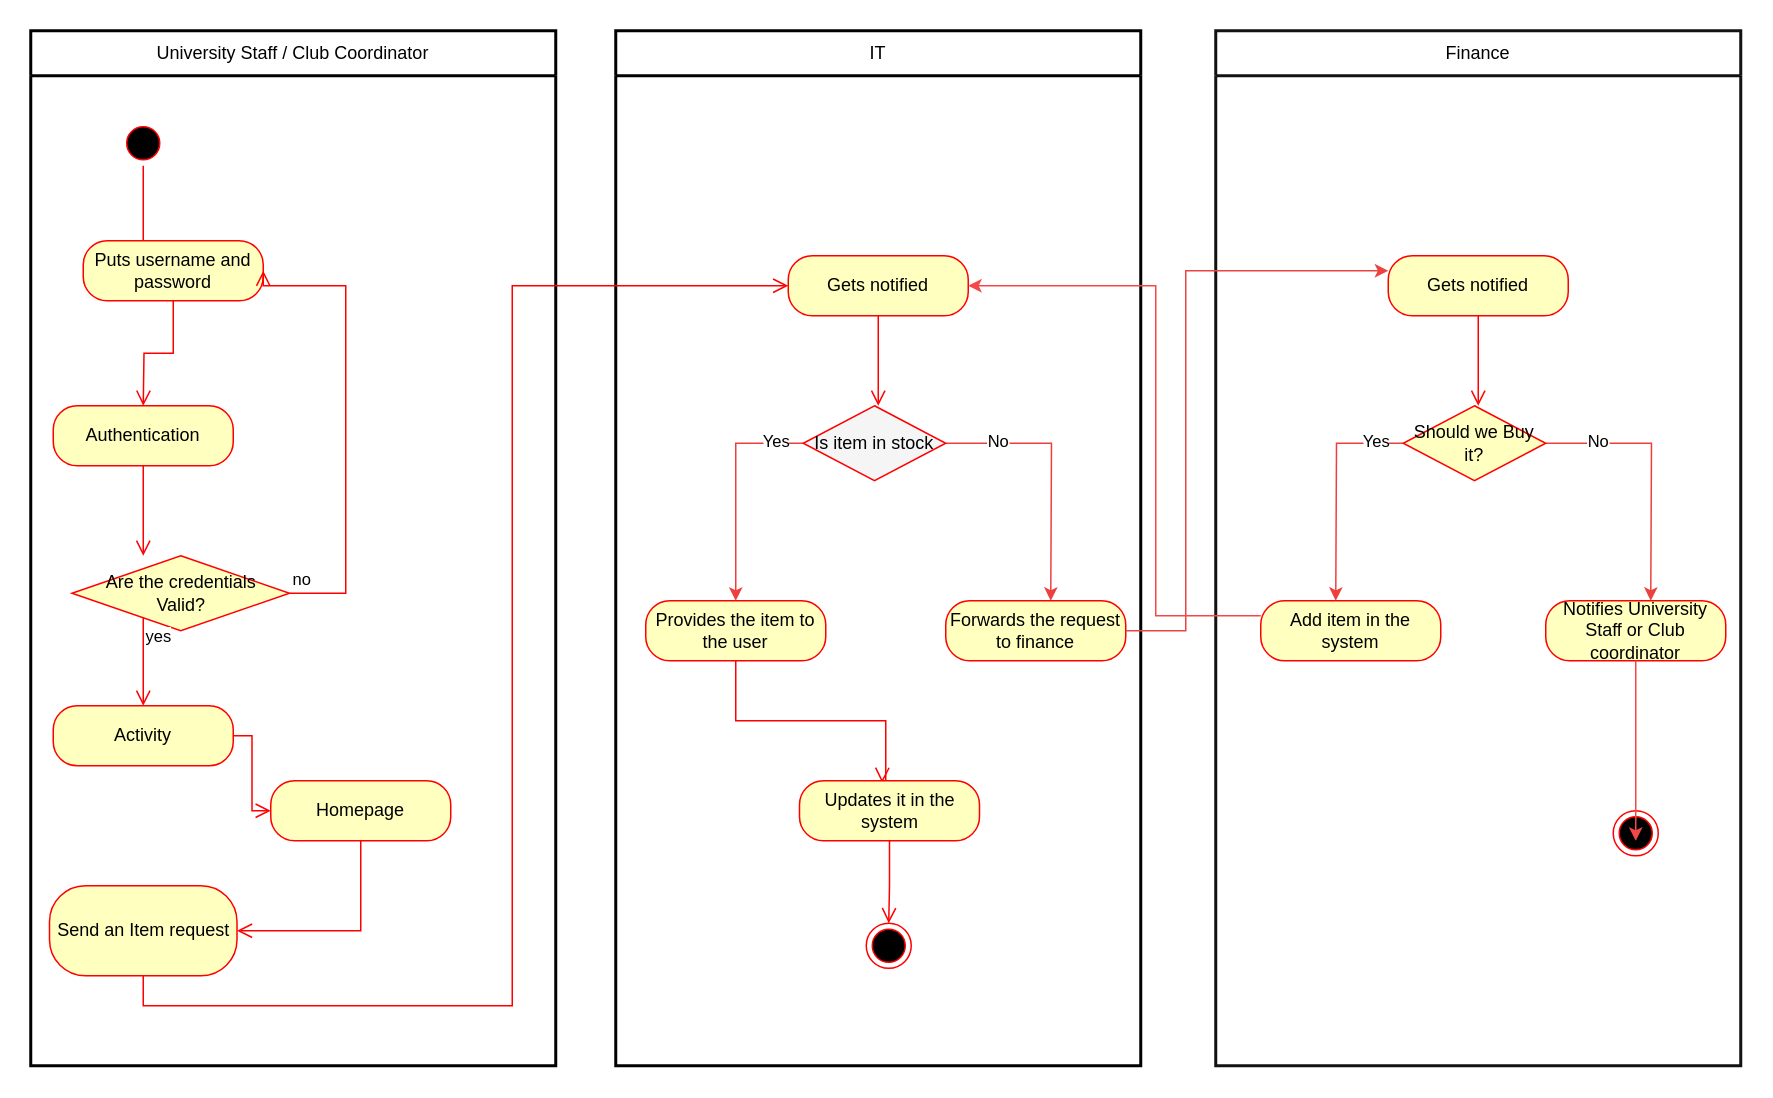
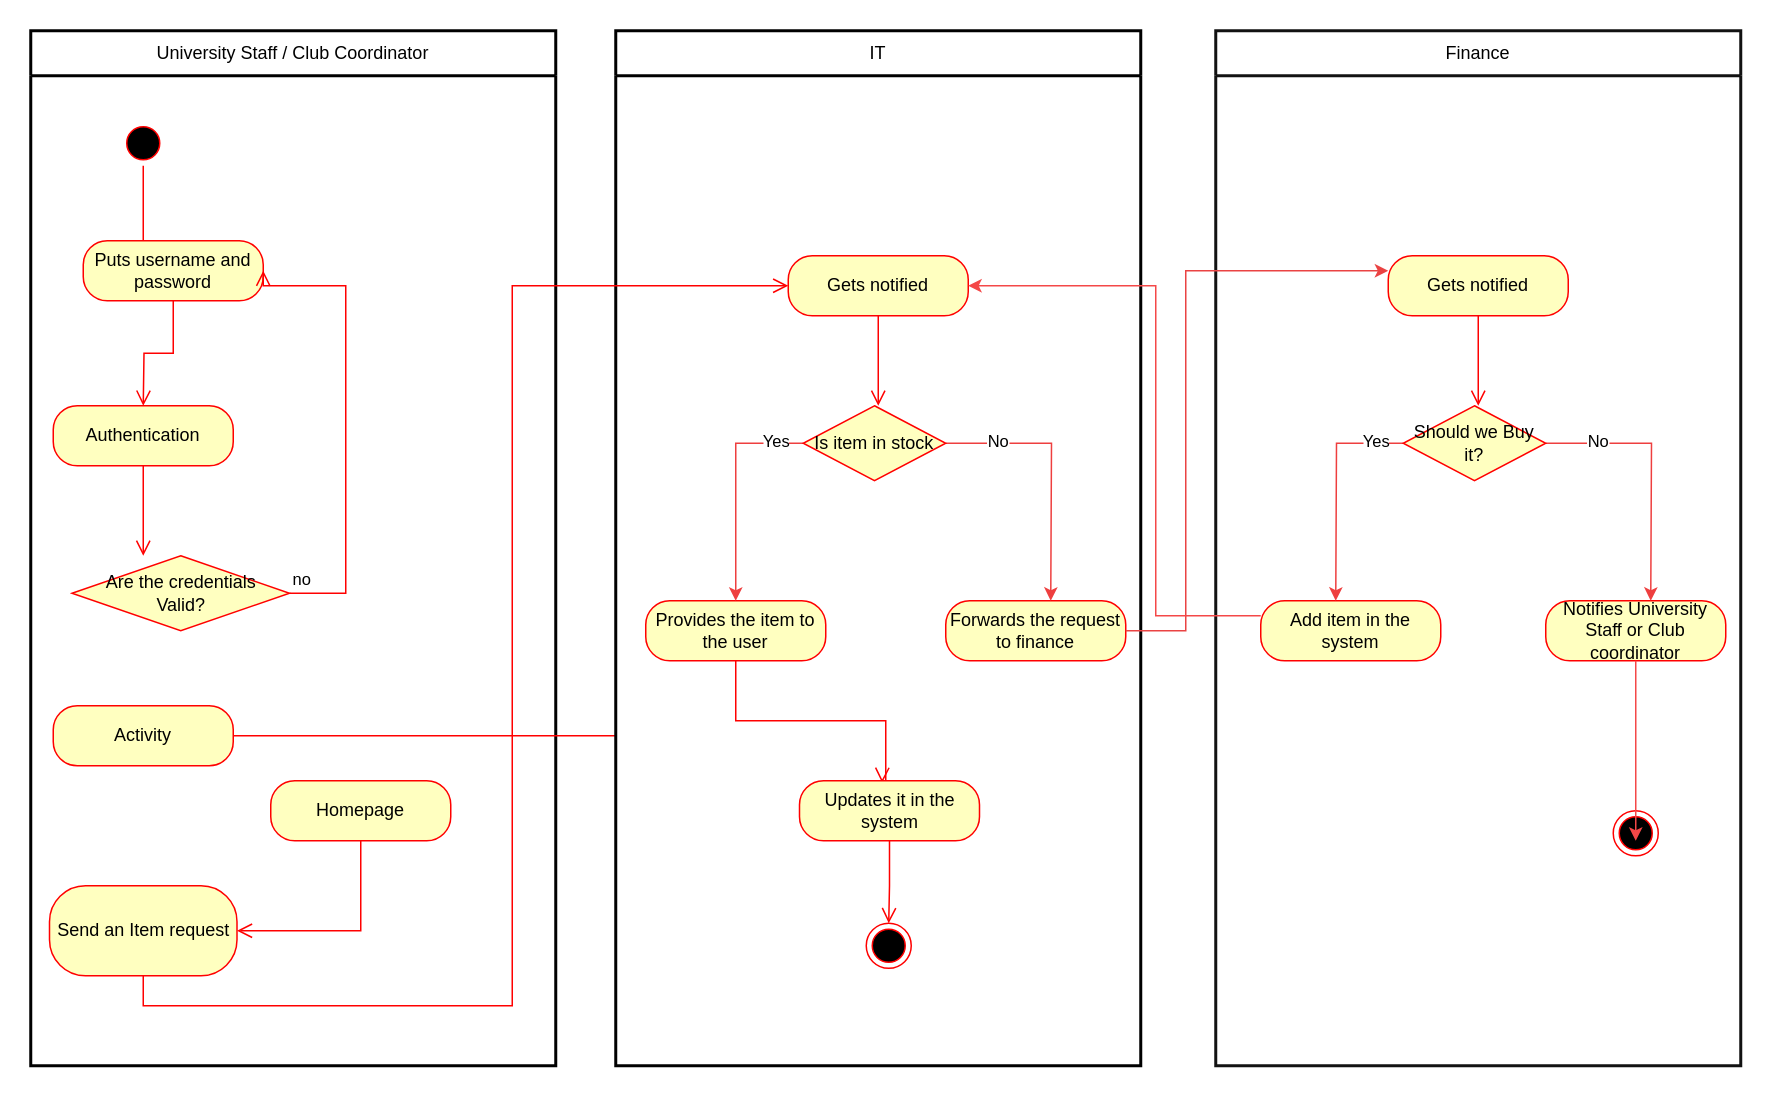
node "Is item in stock": fillcolor #f5f5f5 -> #ffffc0
edge "Are the credentials Valid?" -> "Activity": removed, label "yes"
edge "Activity" -> "Homepage": now "Activity" -> "Provides the item to the user"
